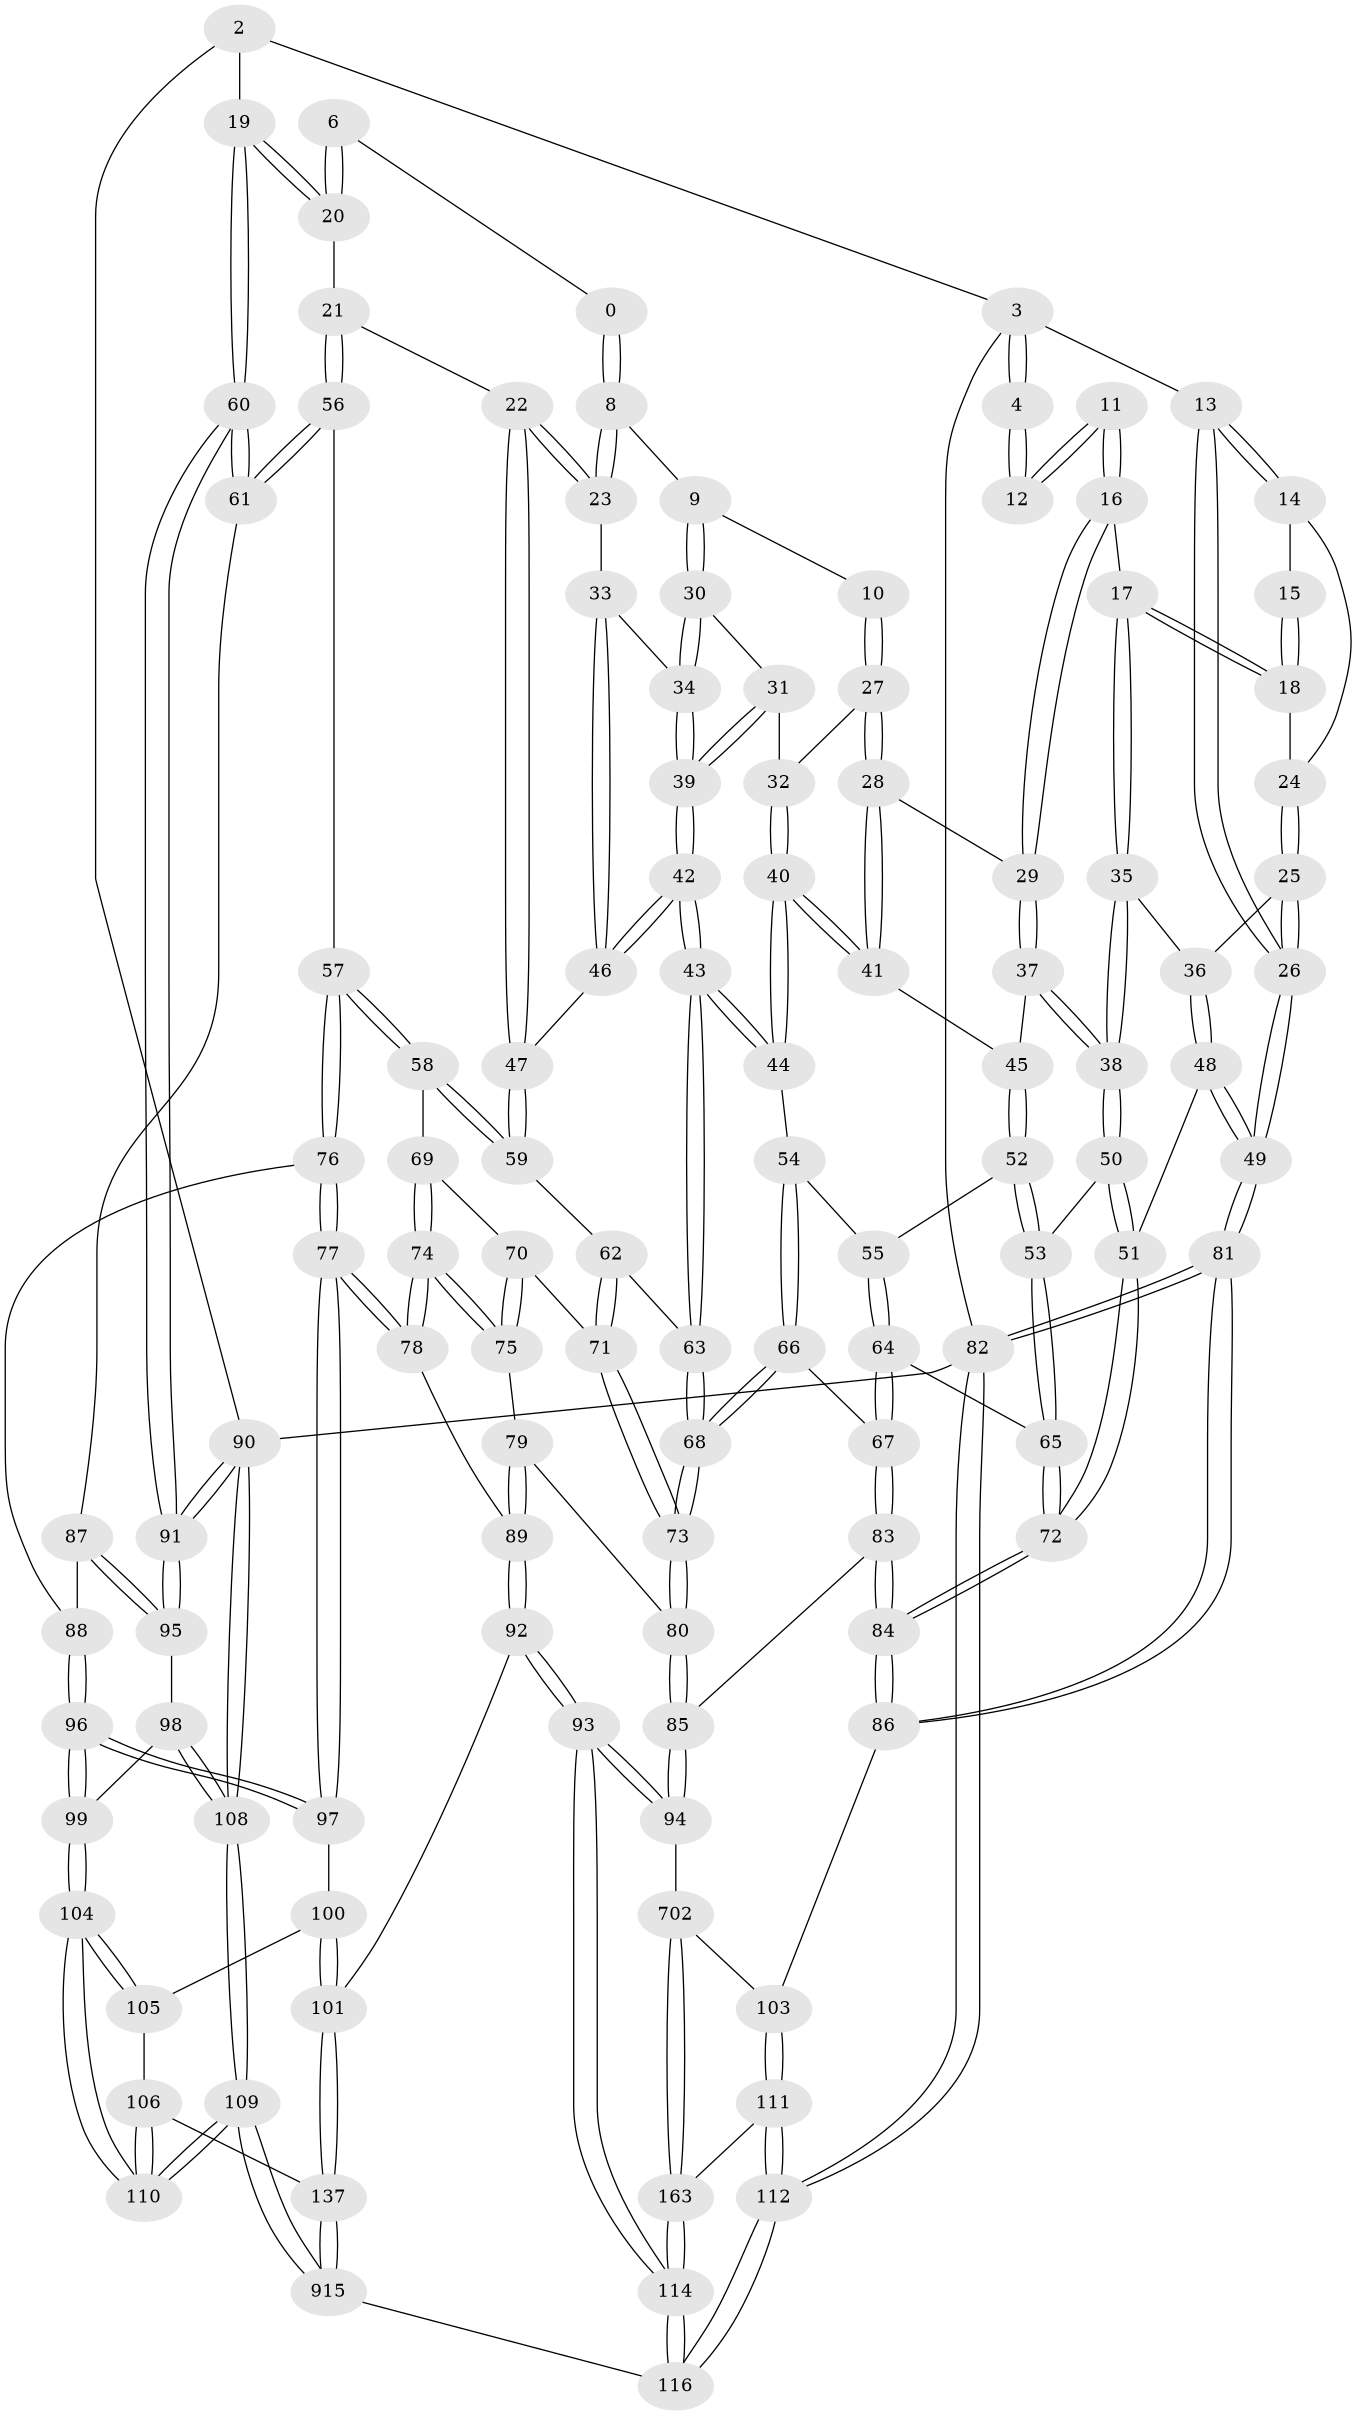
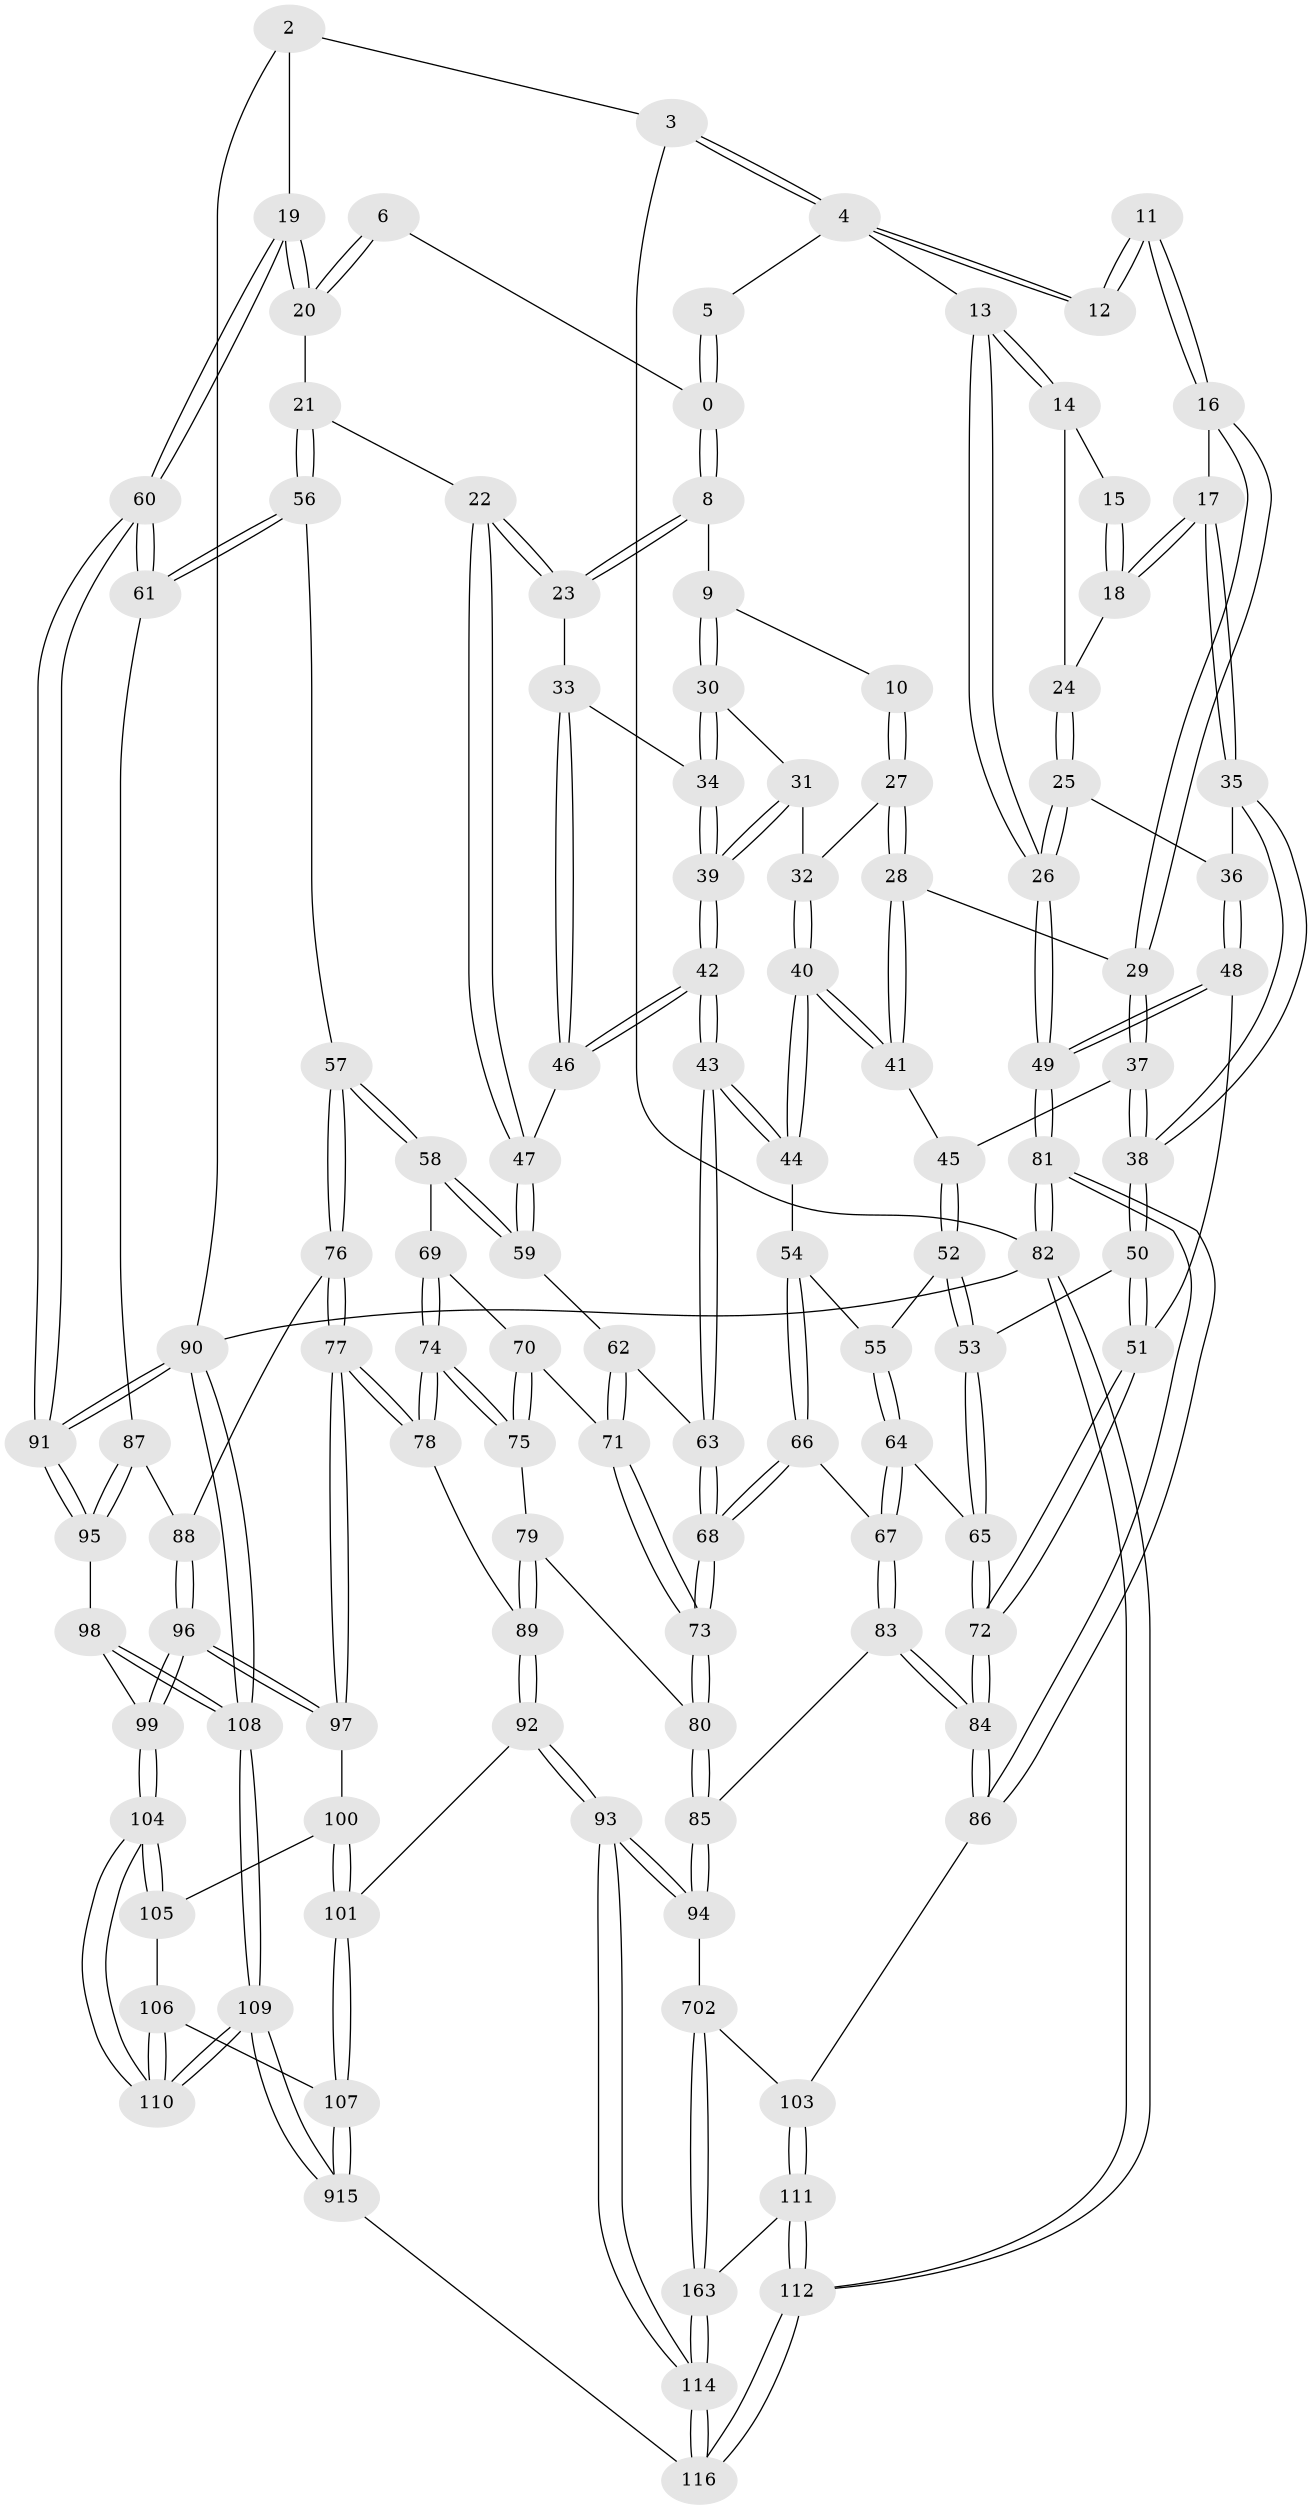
node "5": added
edge "3" -- "13": now "4" -- "13"
node "137": label "137" -> "107"
